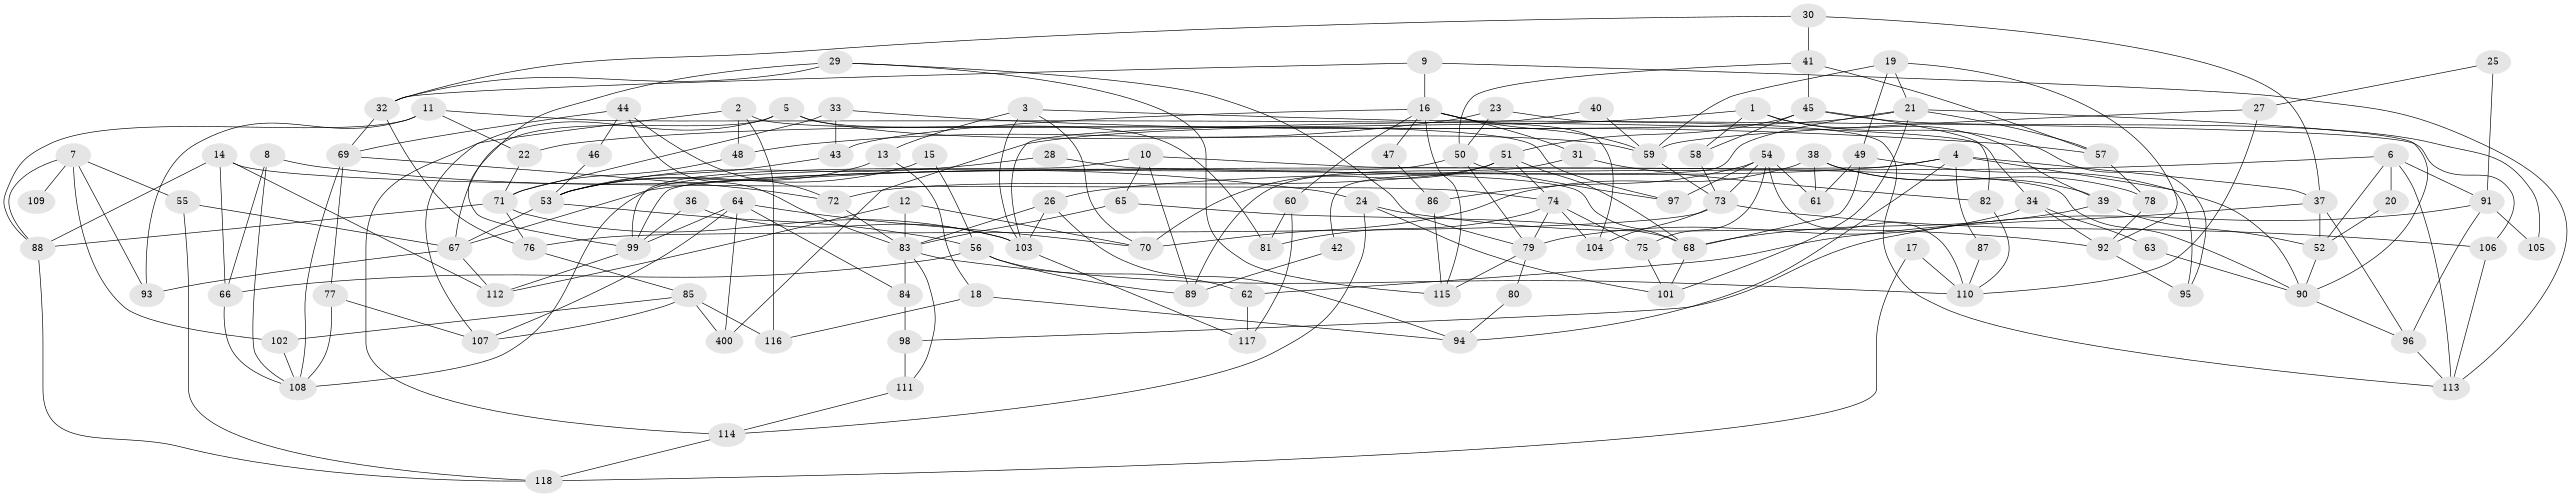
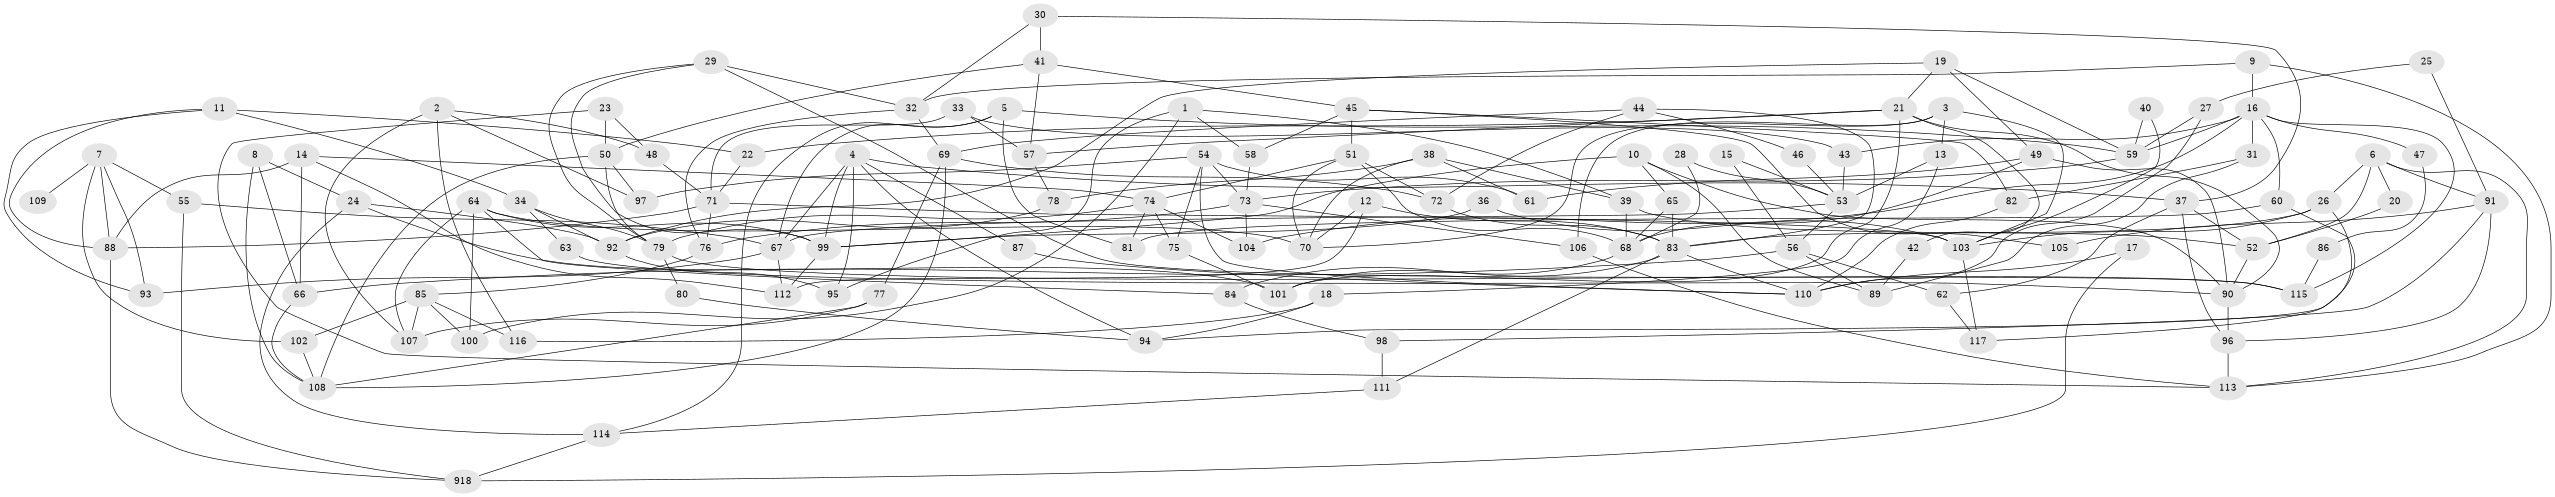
edge "54" -- "86": removed
node "400": label "400" -> "100"
node "118": label "118" -> "918"
